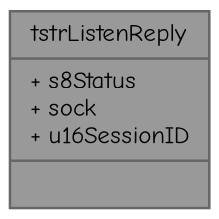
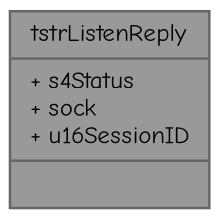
node "tstrListenReply": text "+ s8Status" -> "+ s4Status"
